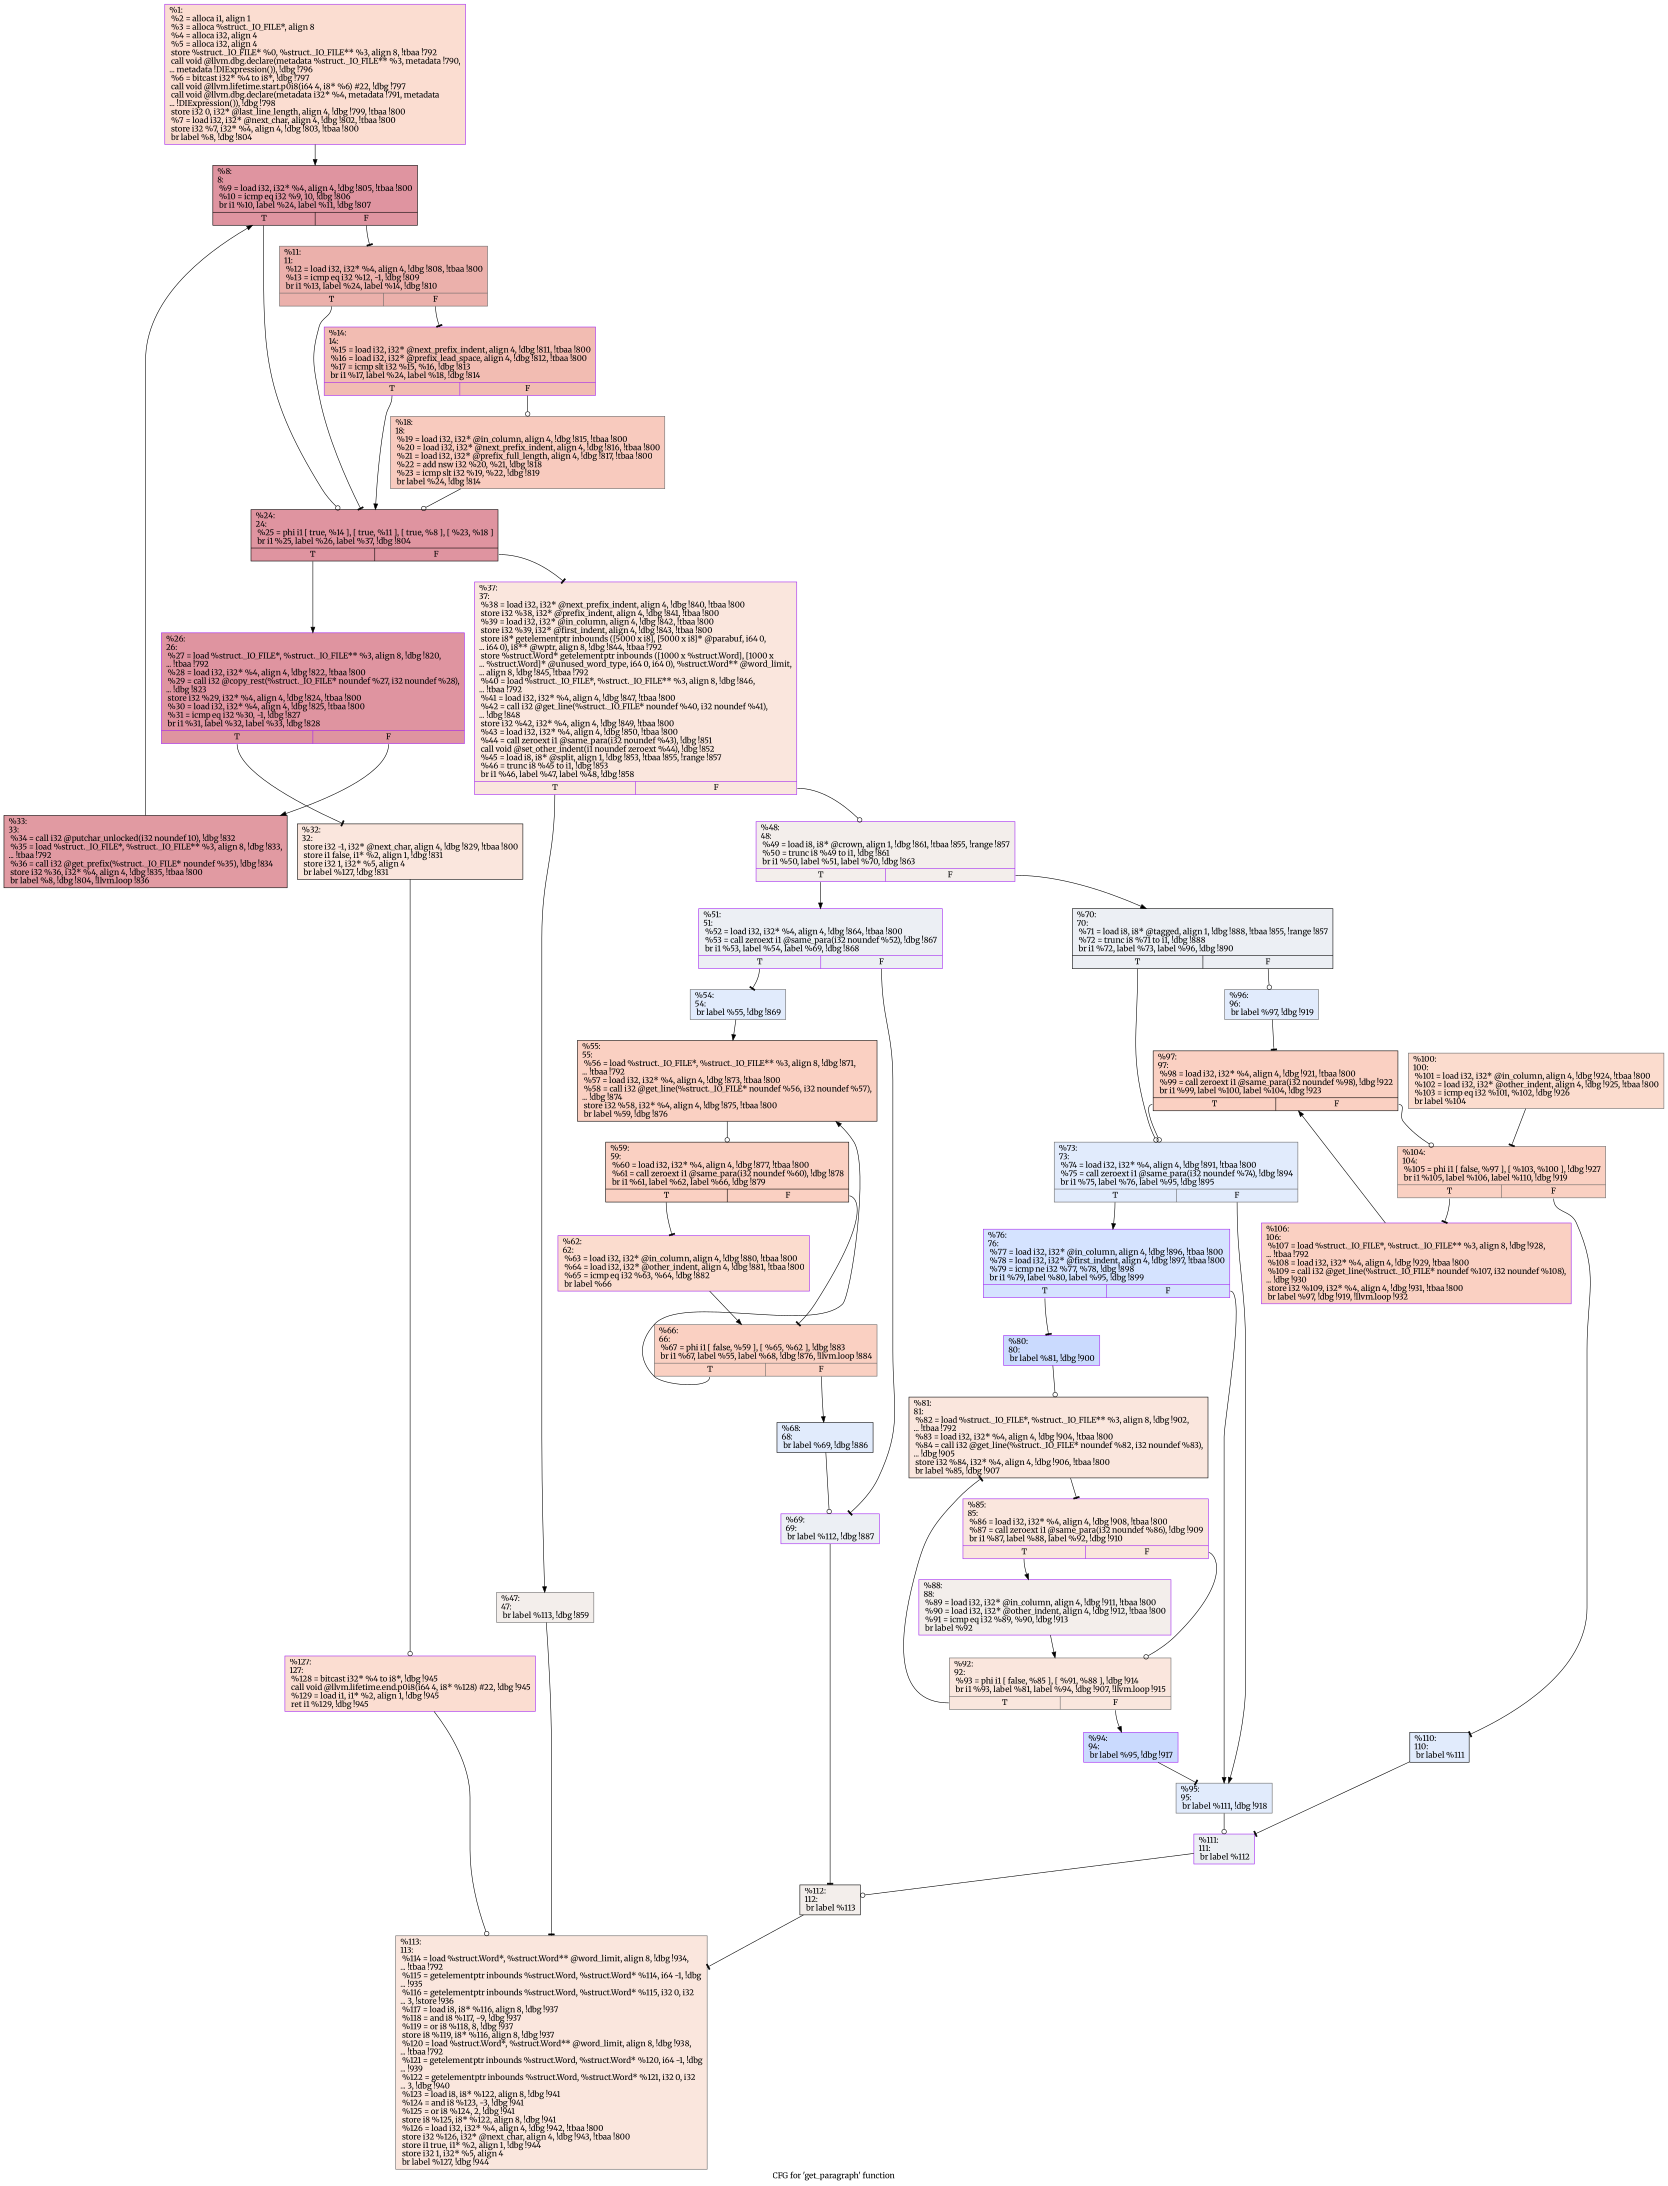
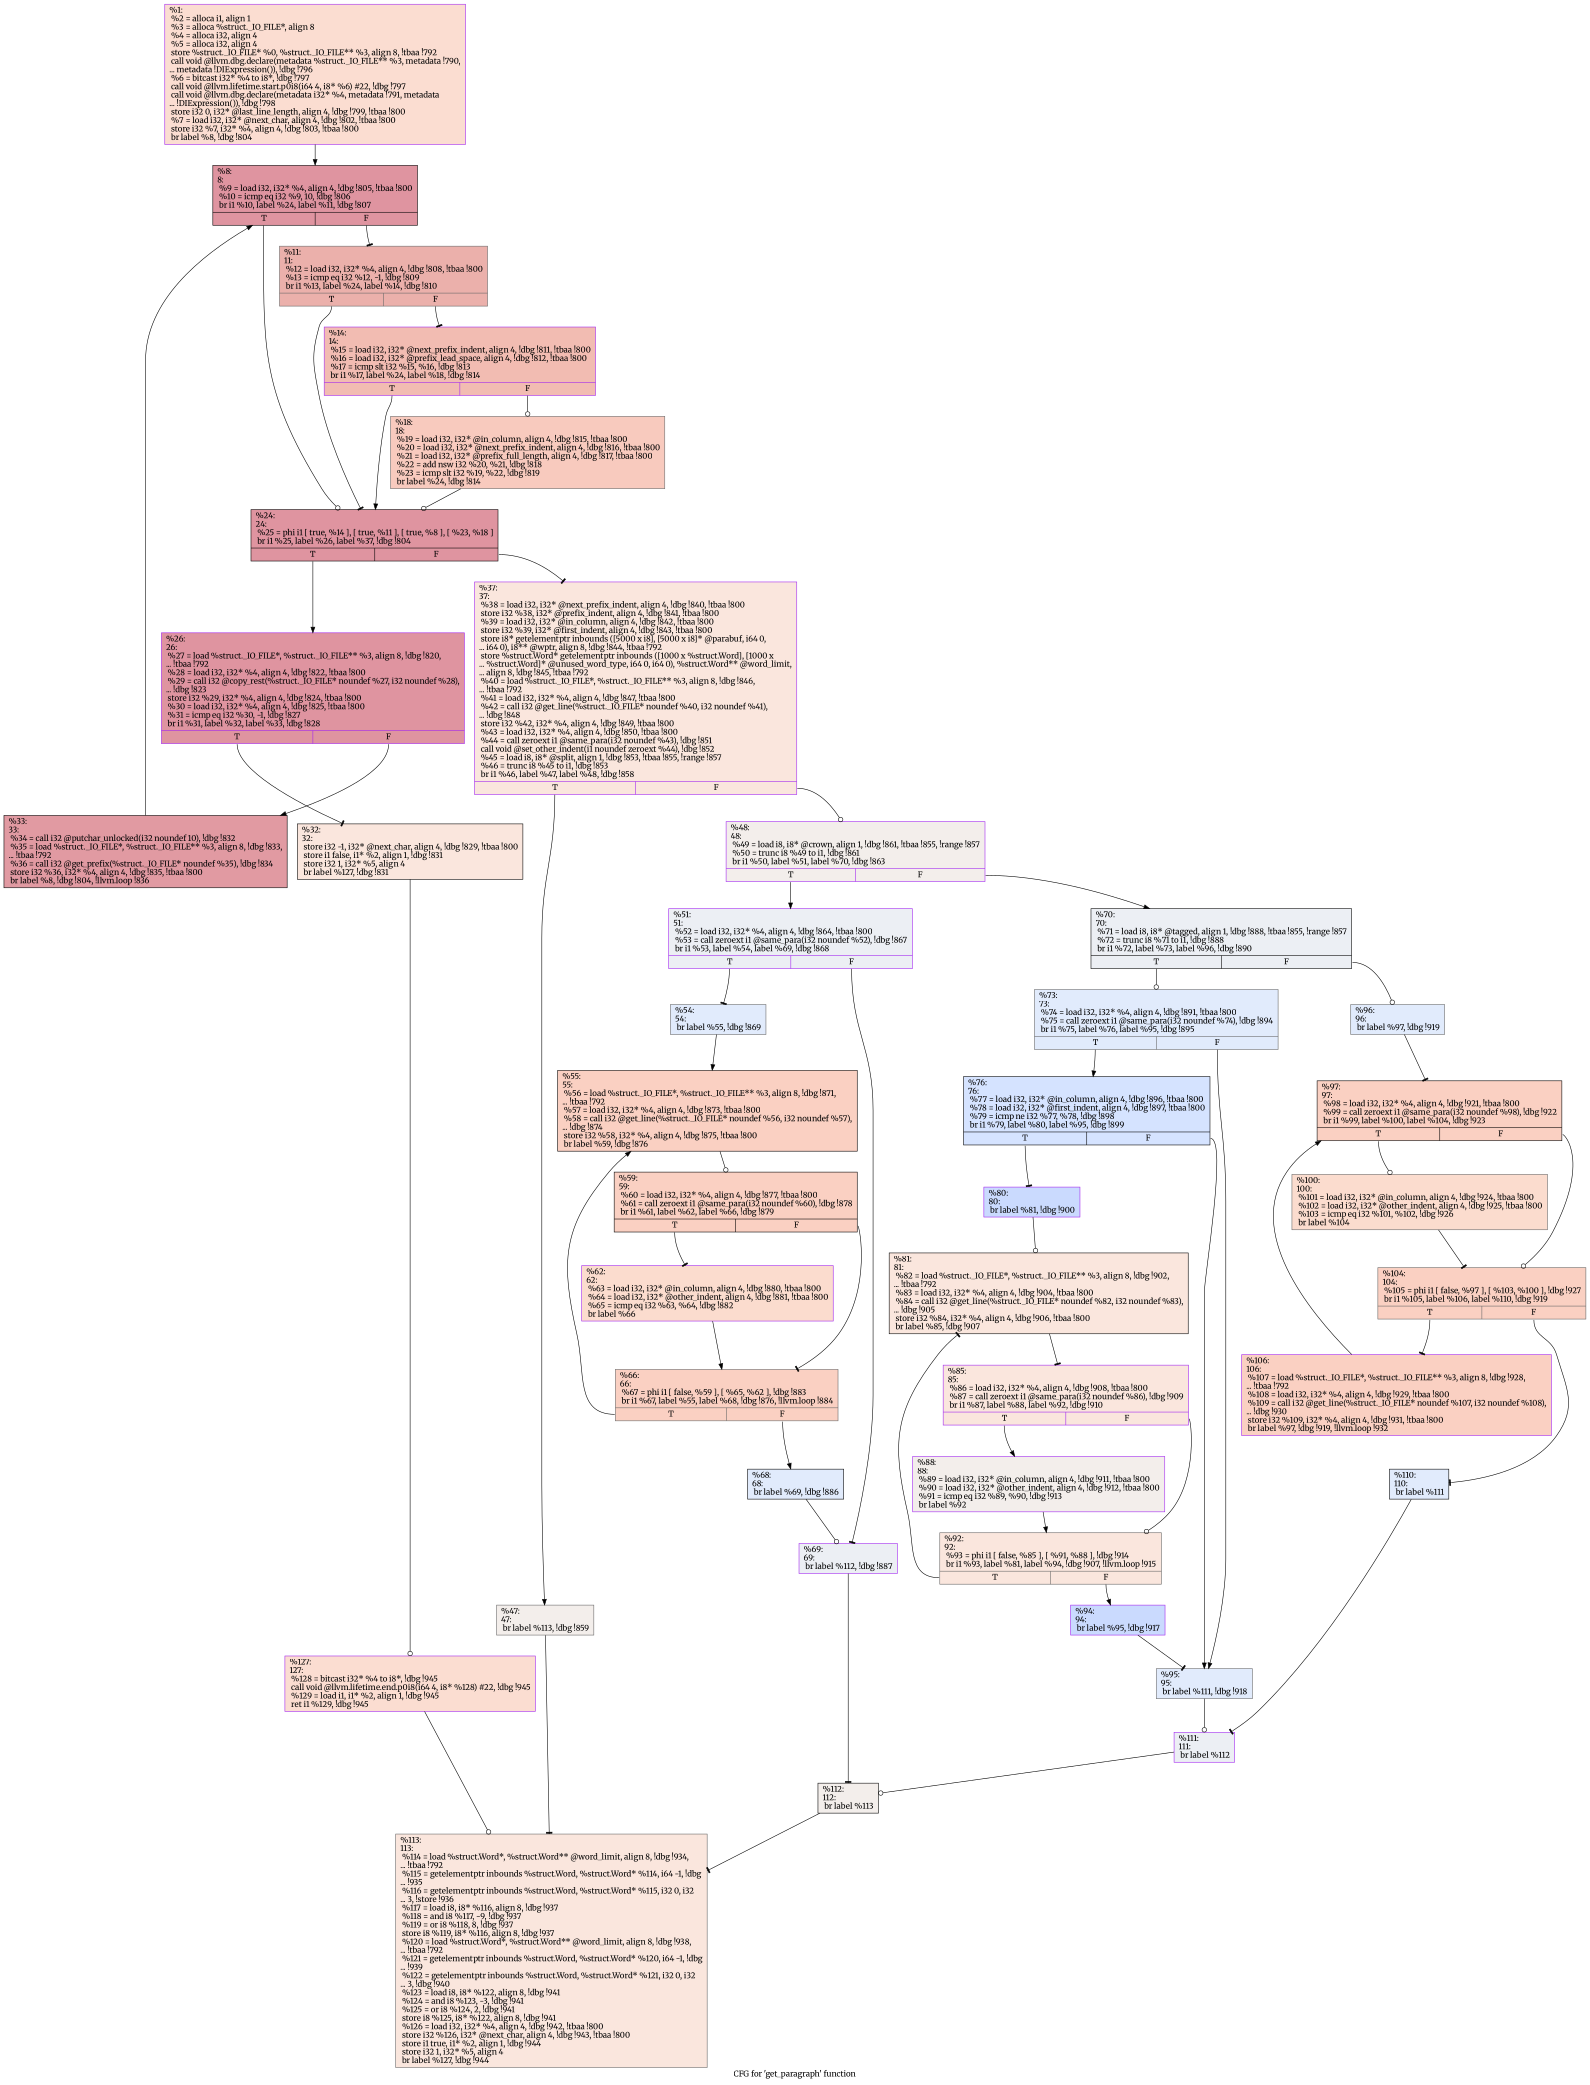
edge "%97:" -> "%73:": now "%97:" -> "%100:"
node "%76:": color purple -> black
